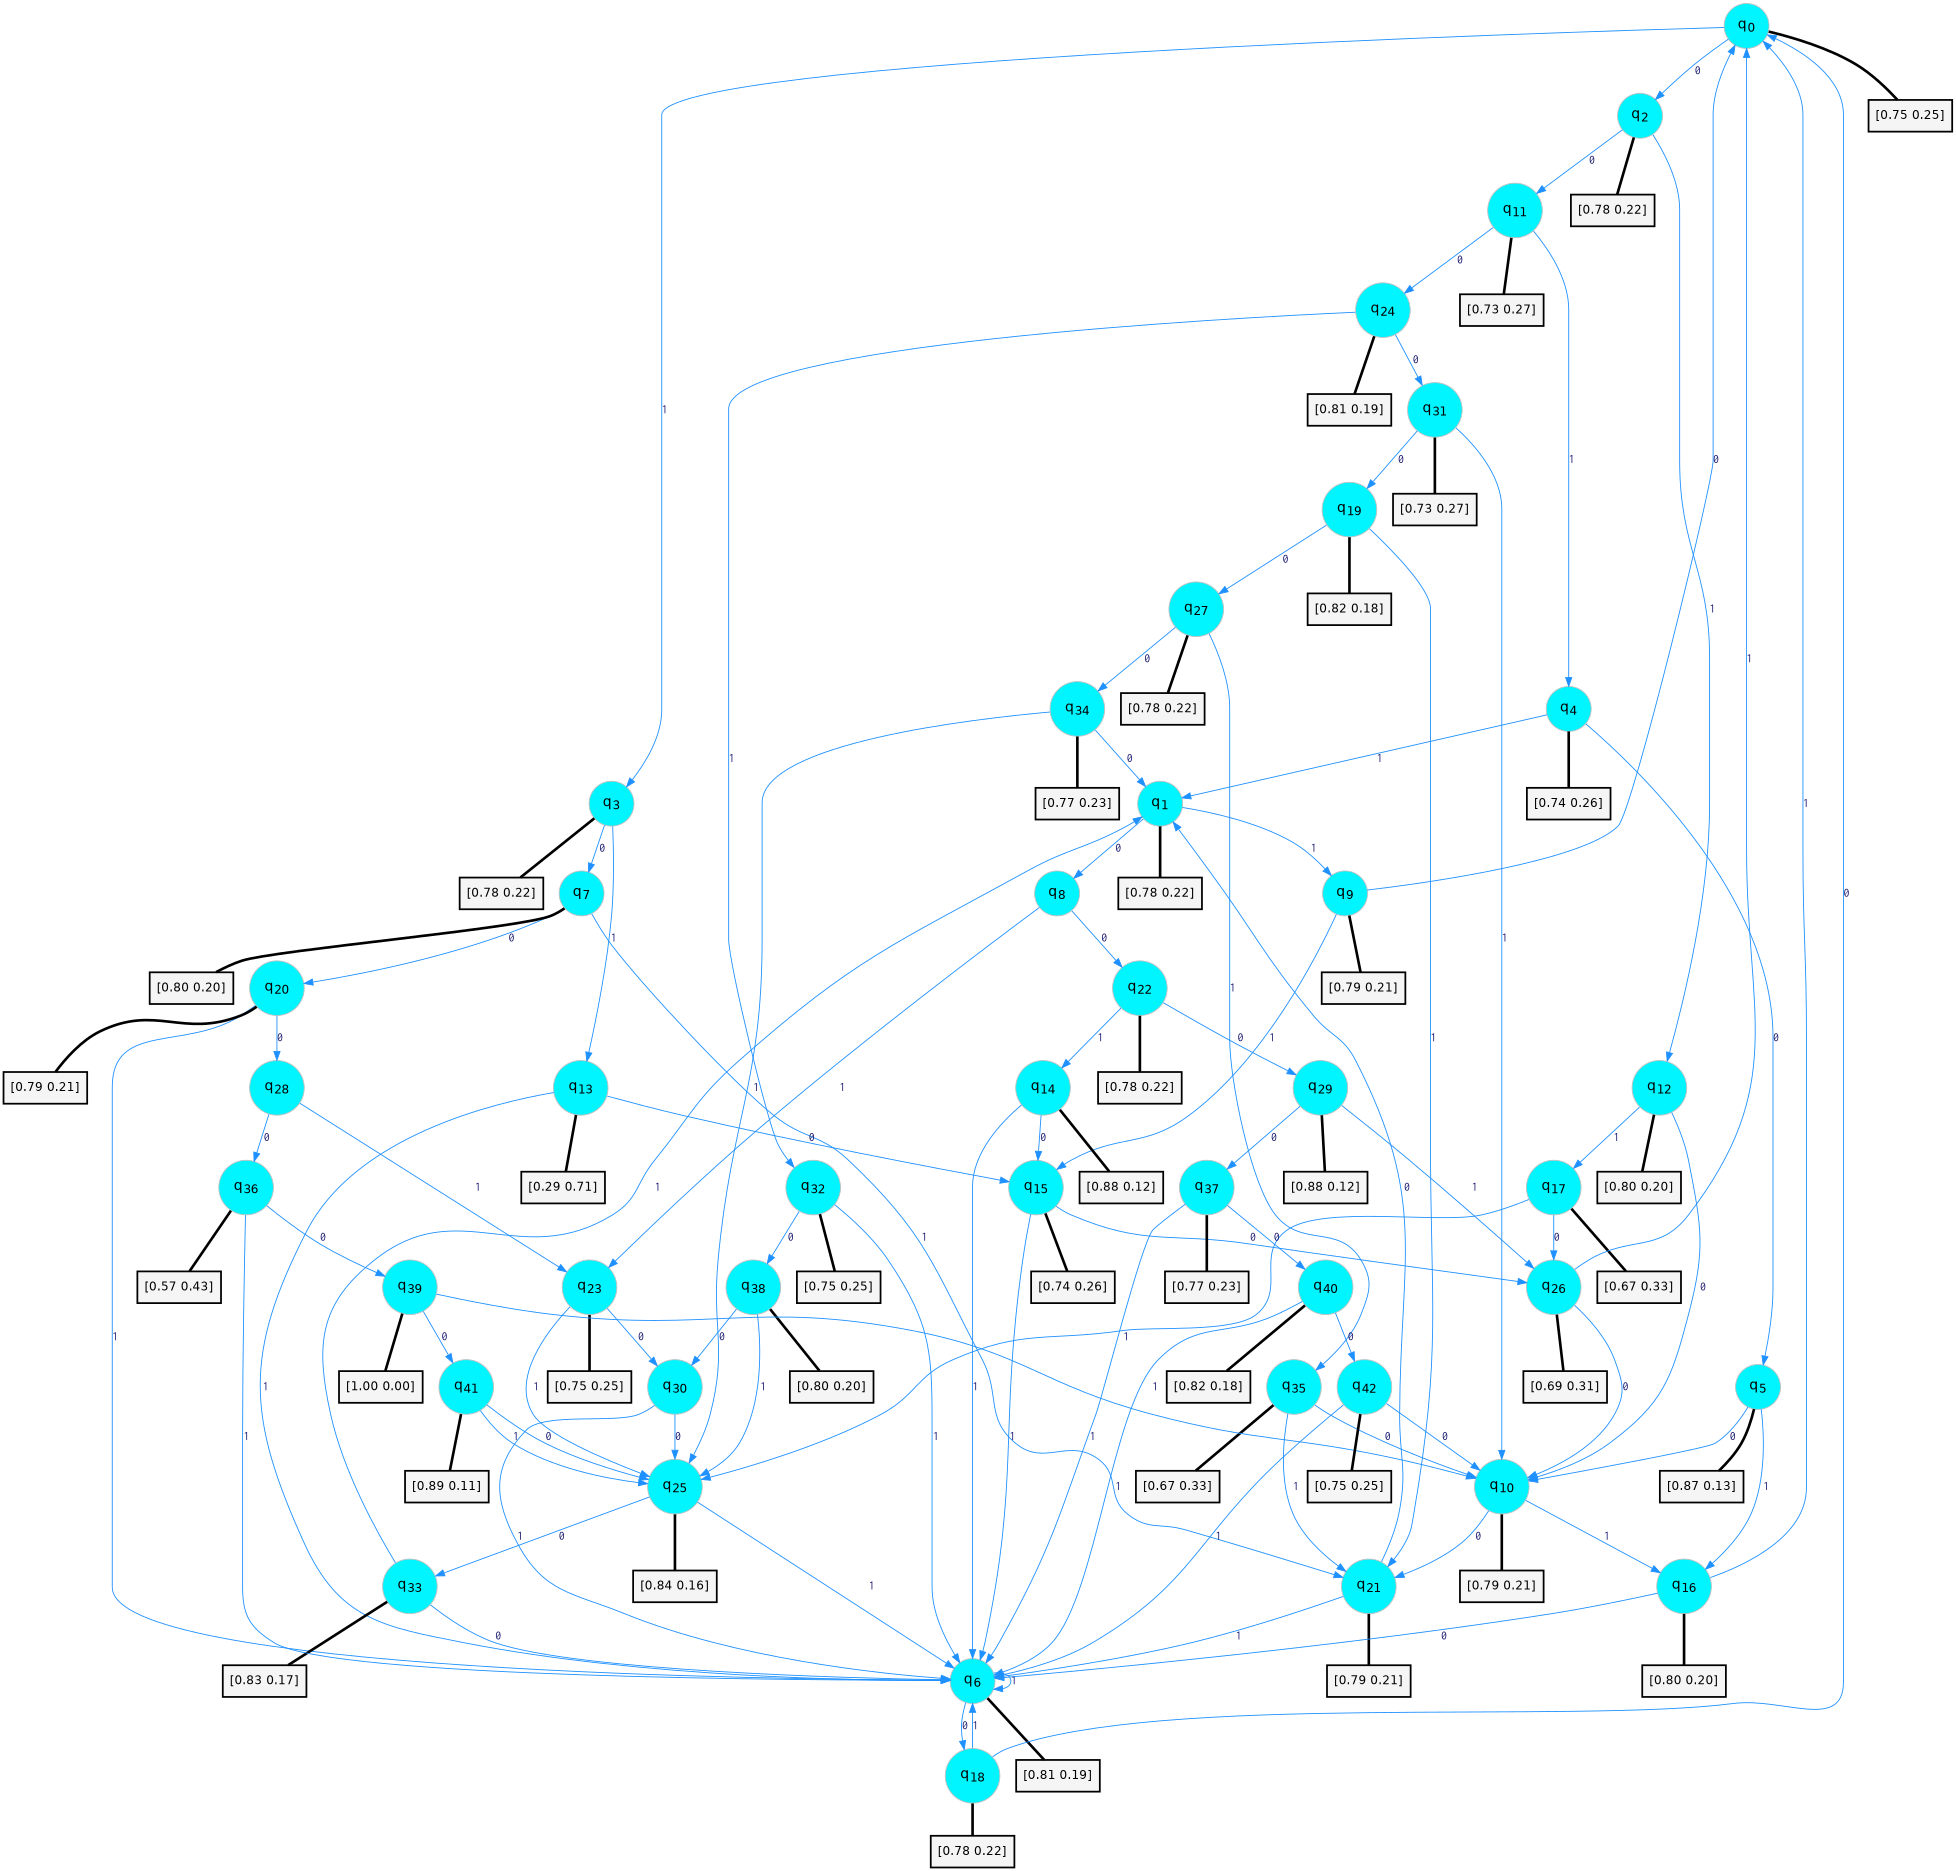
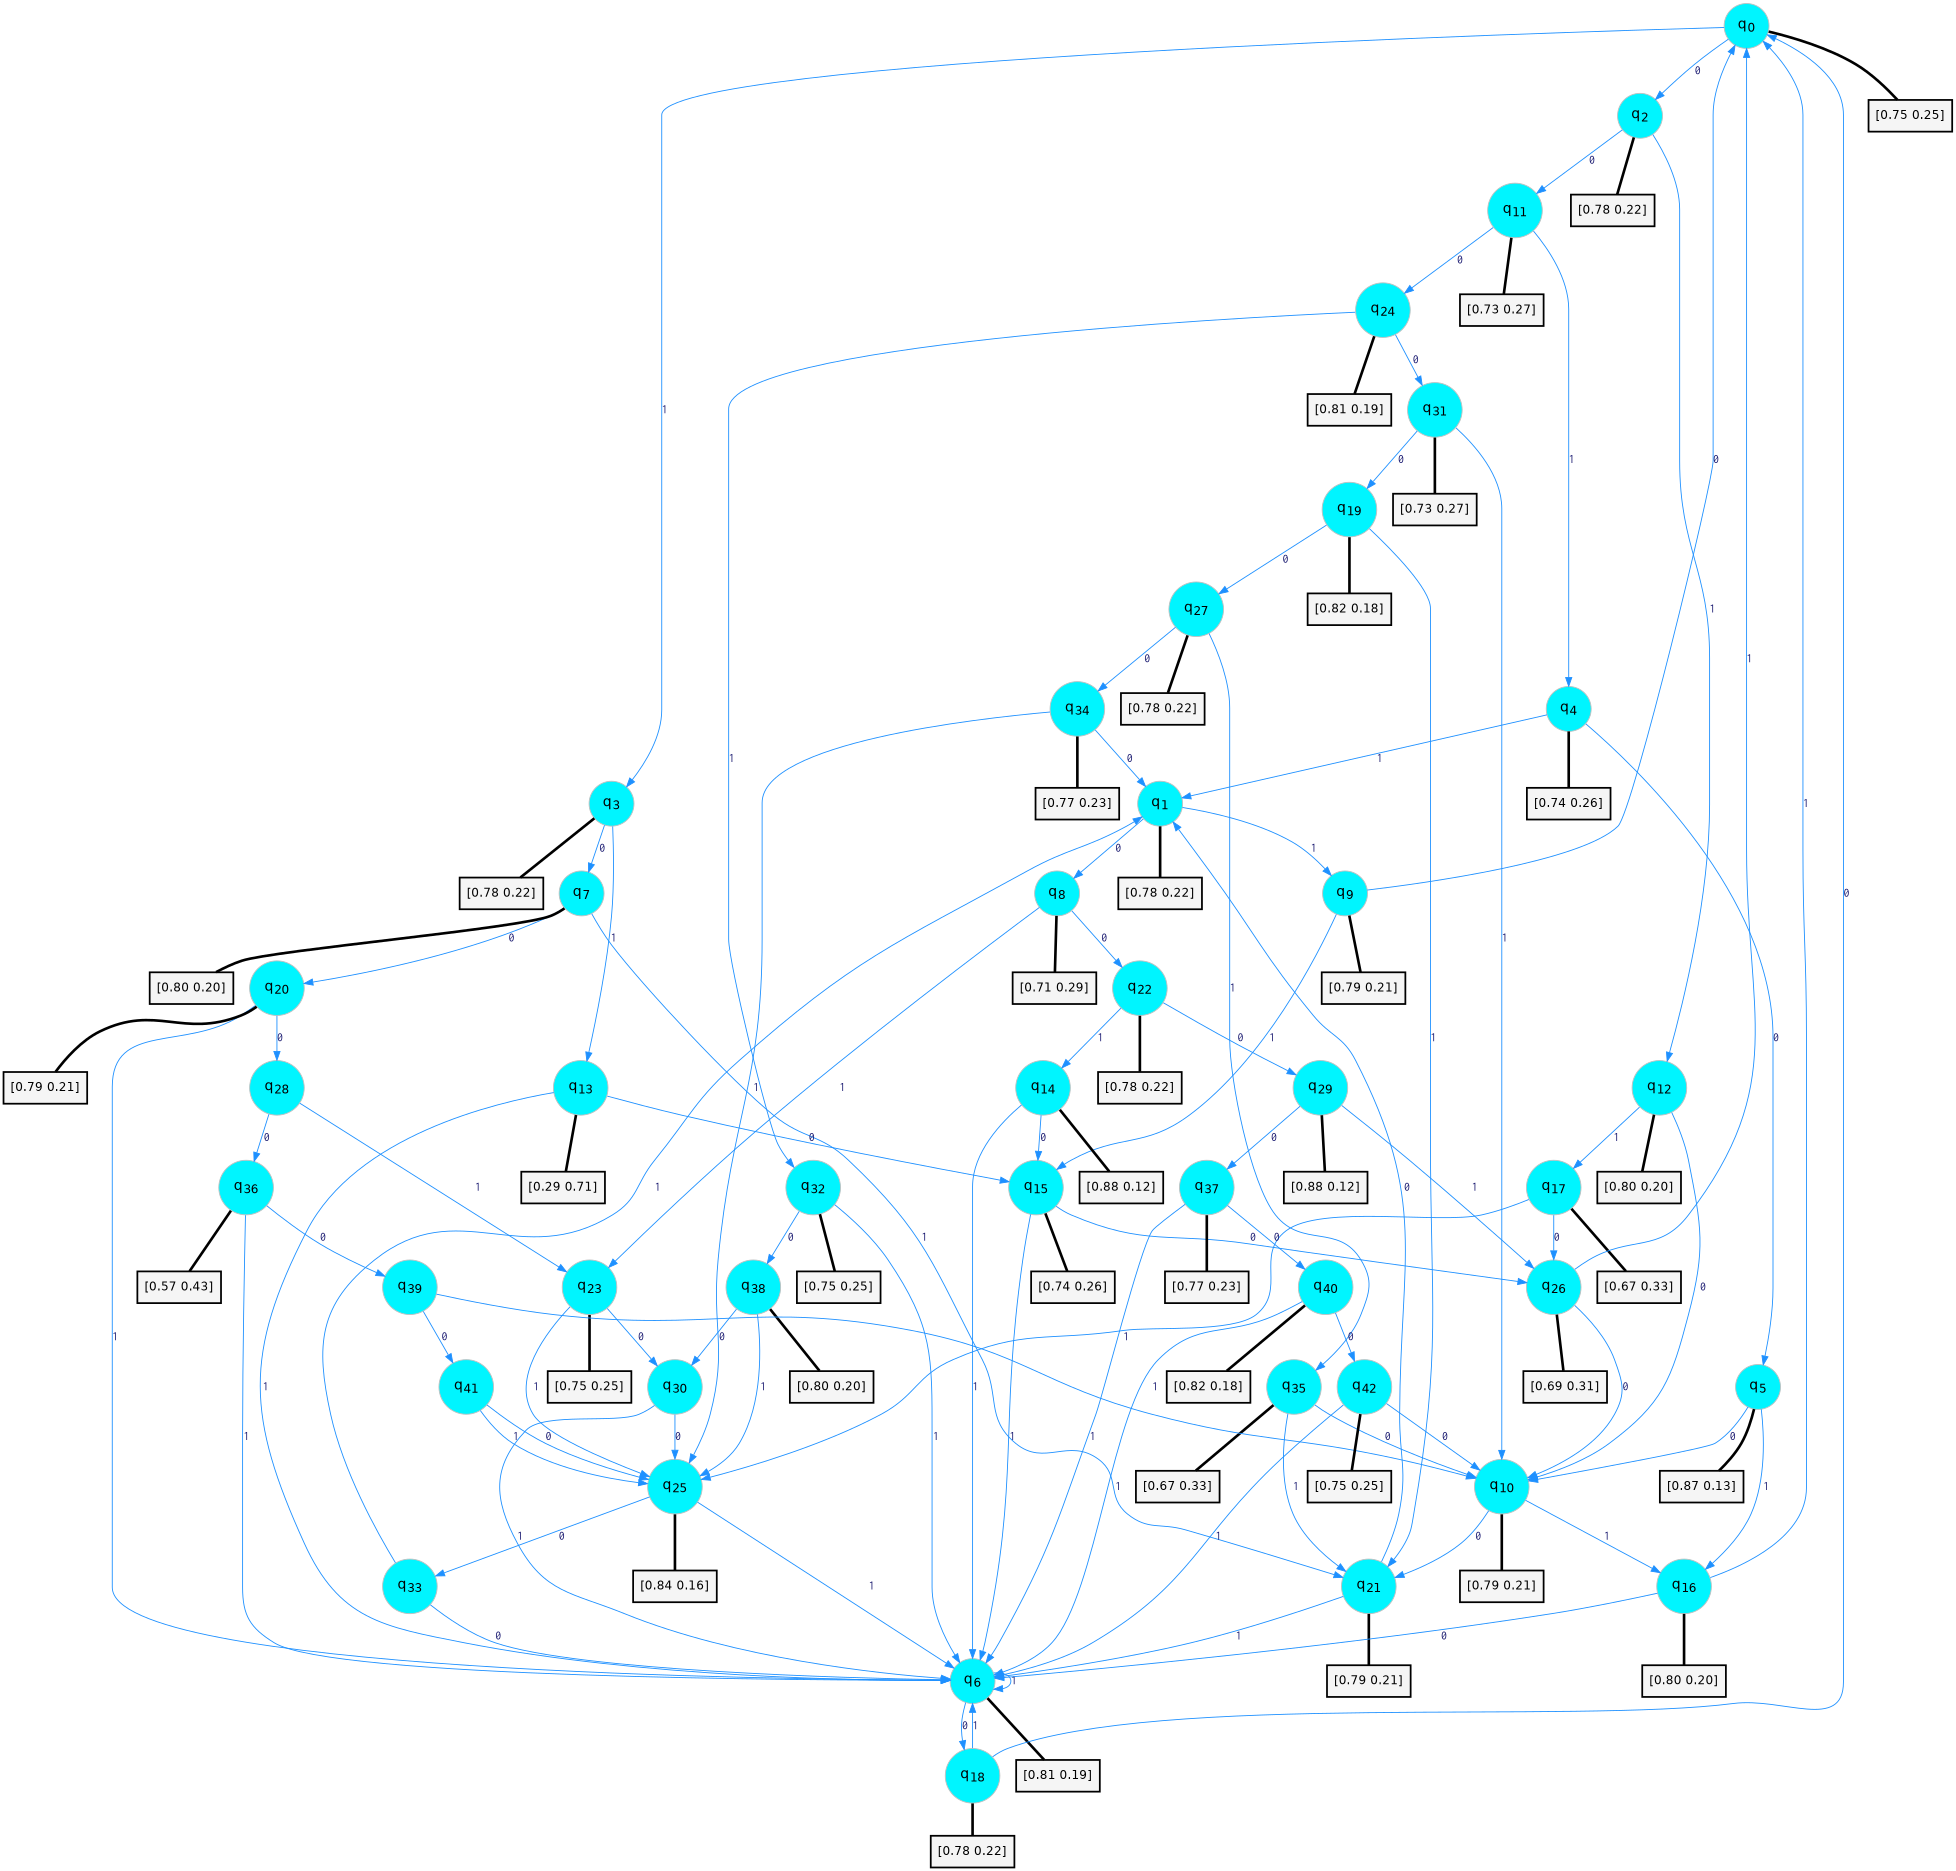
node "[0.71 0.29]": added
node "[1.00 0.00]": removed
node "[0.89 0.11]": removed
node "[0.83 0.17]": removed
